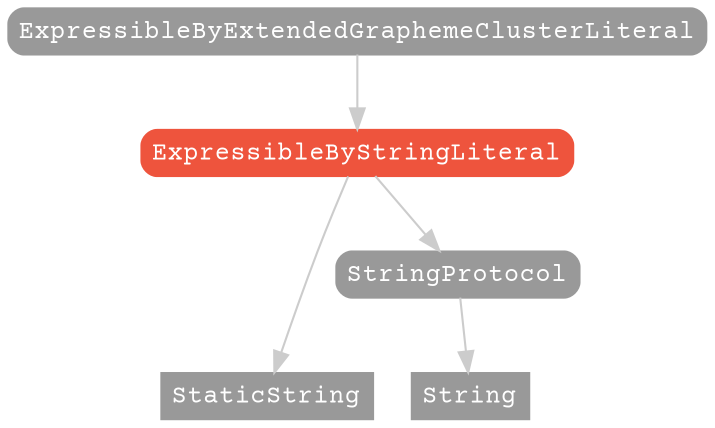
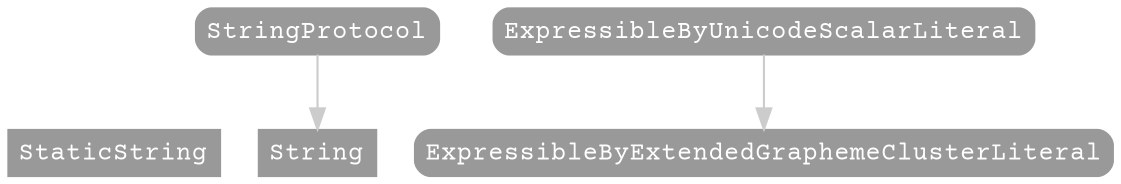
node "ExpressibleByUnicodeScalarLiteral": added
node "ExpressibleByStringLiteral": removed
